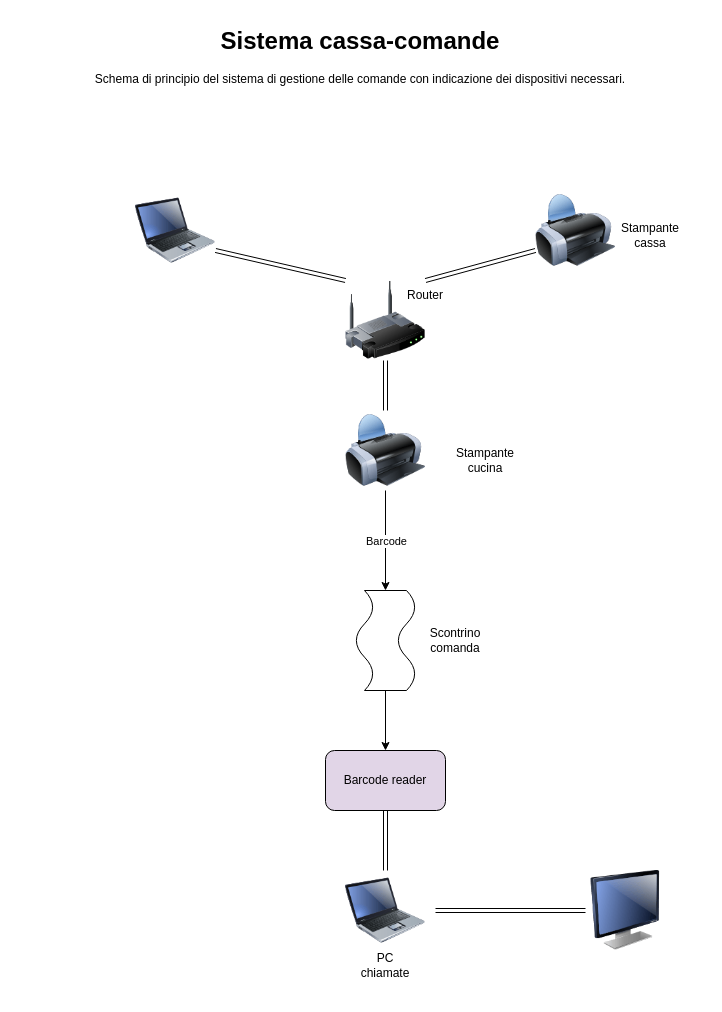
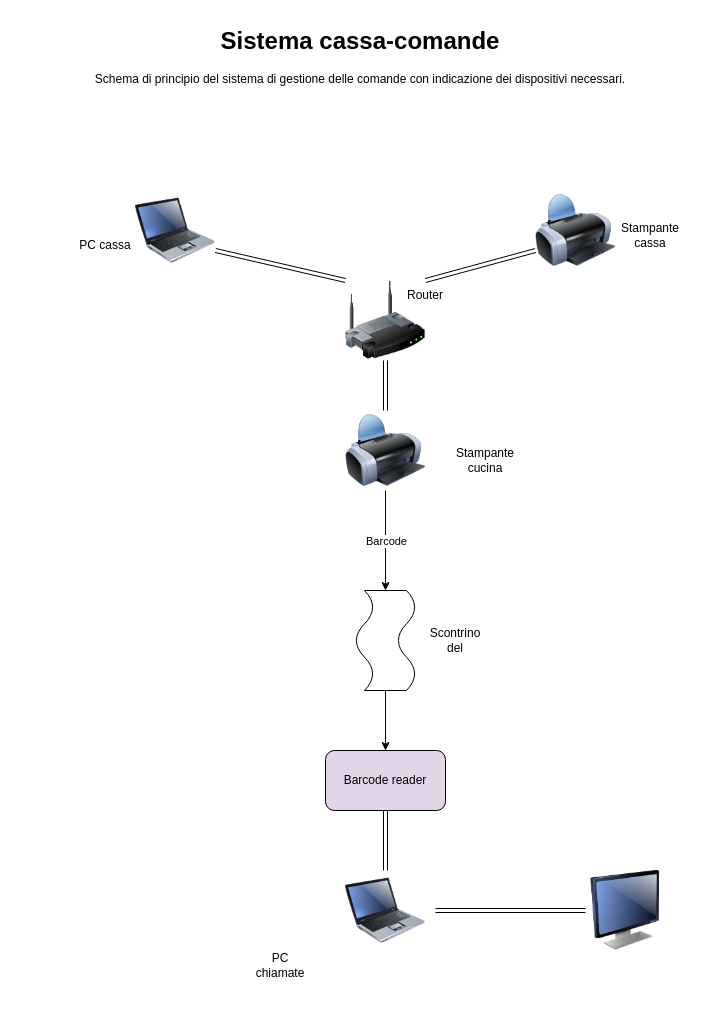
node "PC cassa": added
node "Scontrino comanda": label "Scontrino comanda" -> "Scontrino del"
node "PC chiamate": moved (386, 966) -> (281, 966)
